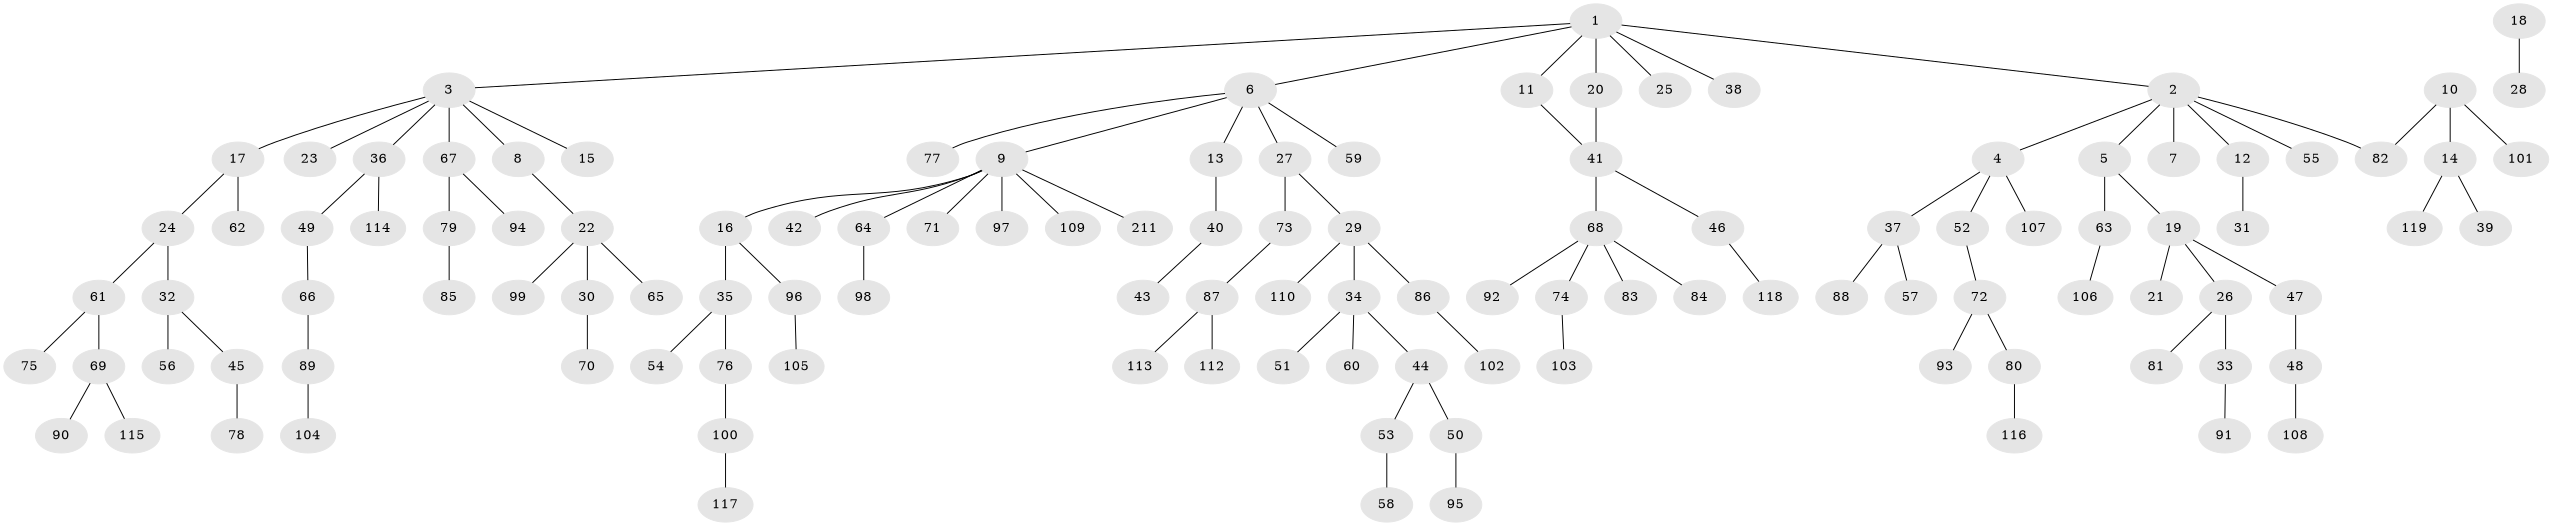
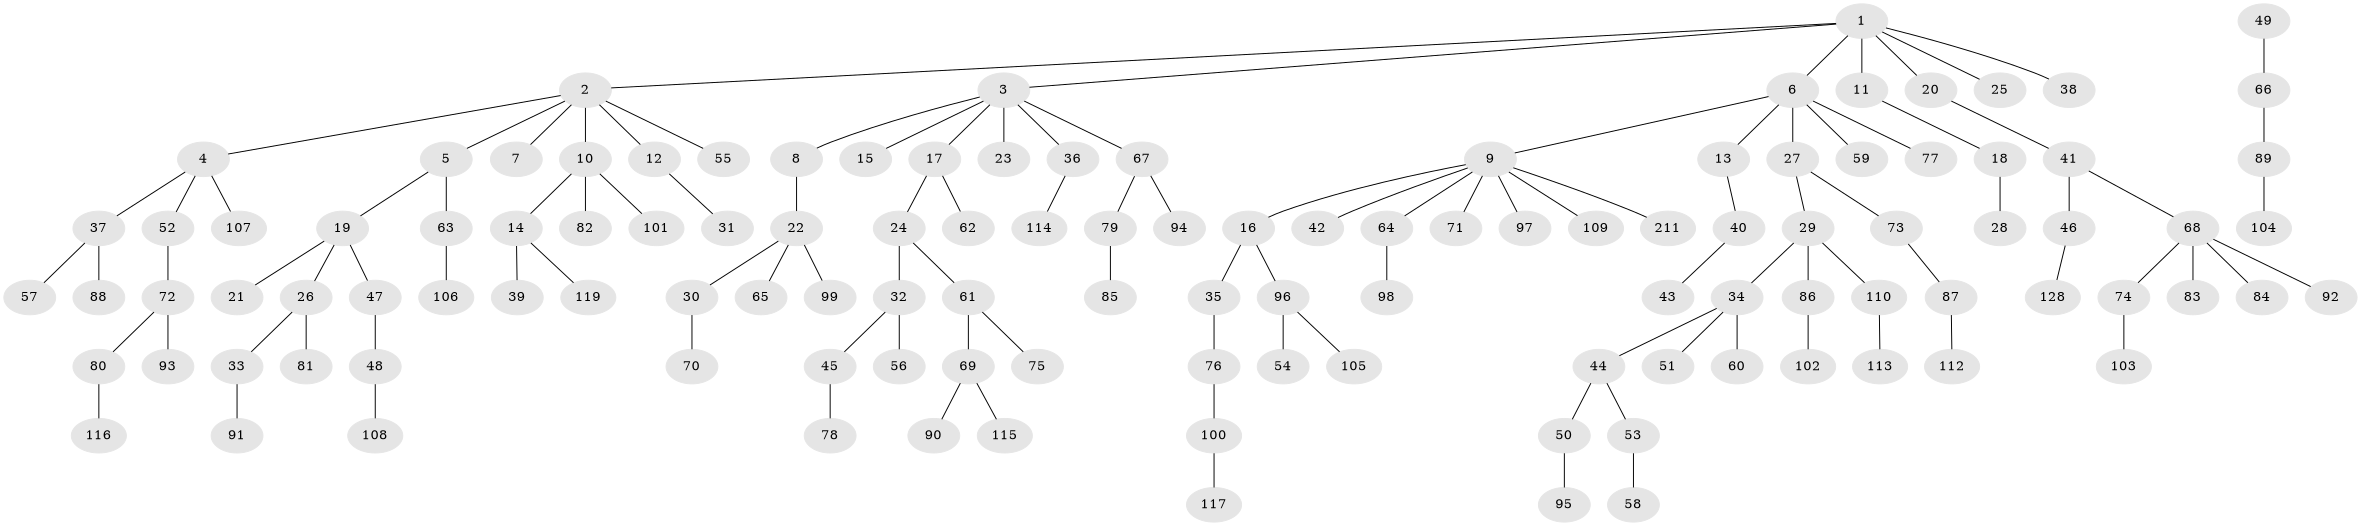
edge "2" -- "82": now "2" -- "10"
edge "11" -- "41": now "11" -- "18"
edge "36" -- "49": removed
node "118": label "118" -> "128"
edge "35" -- "54": now "96" -- "54"
edge "87" -- "113": now "110" -- "113"
